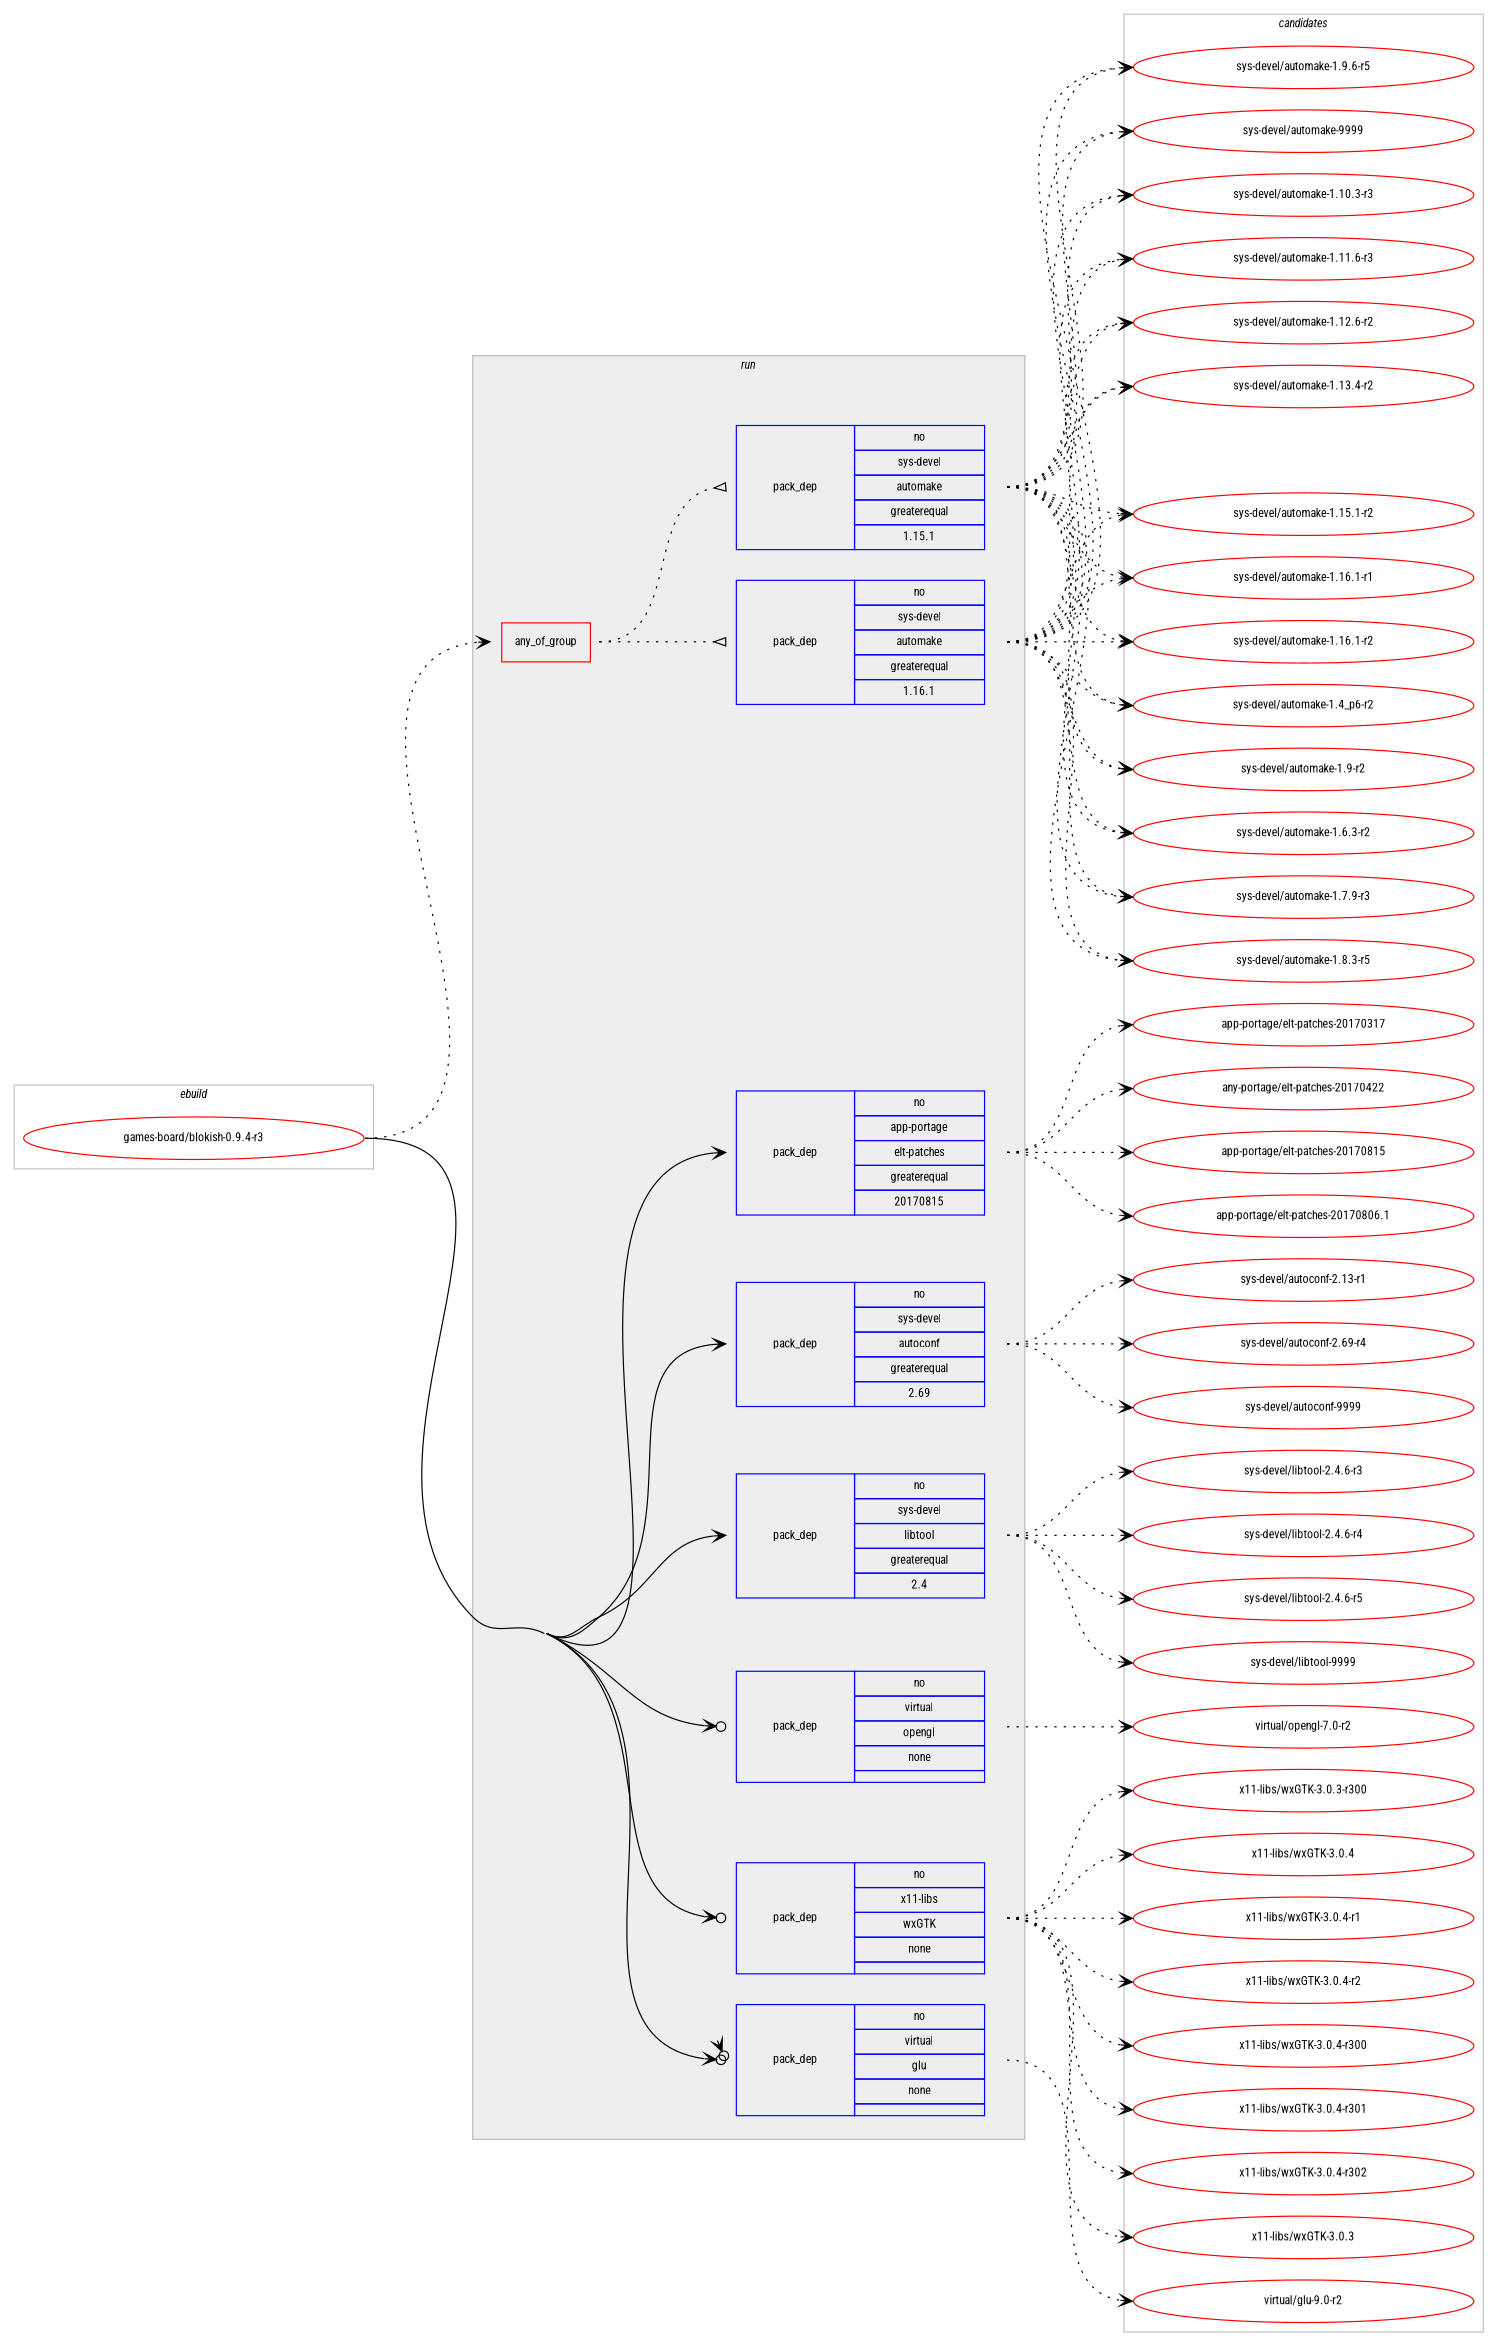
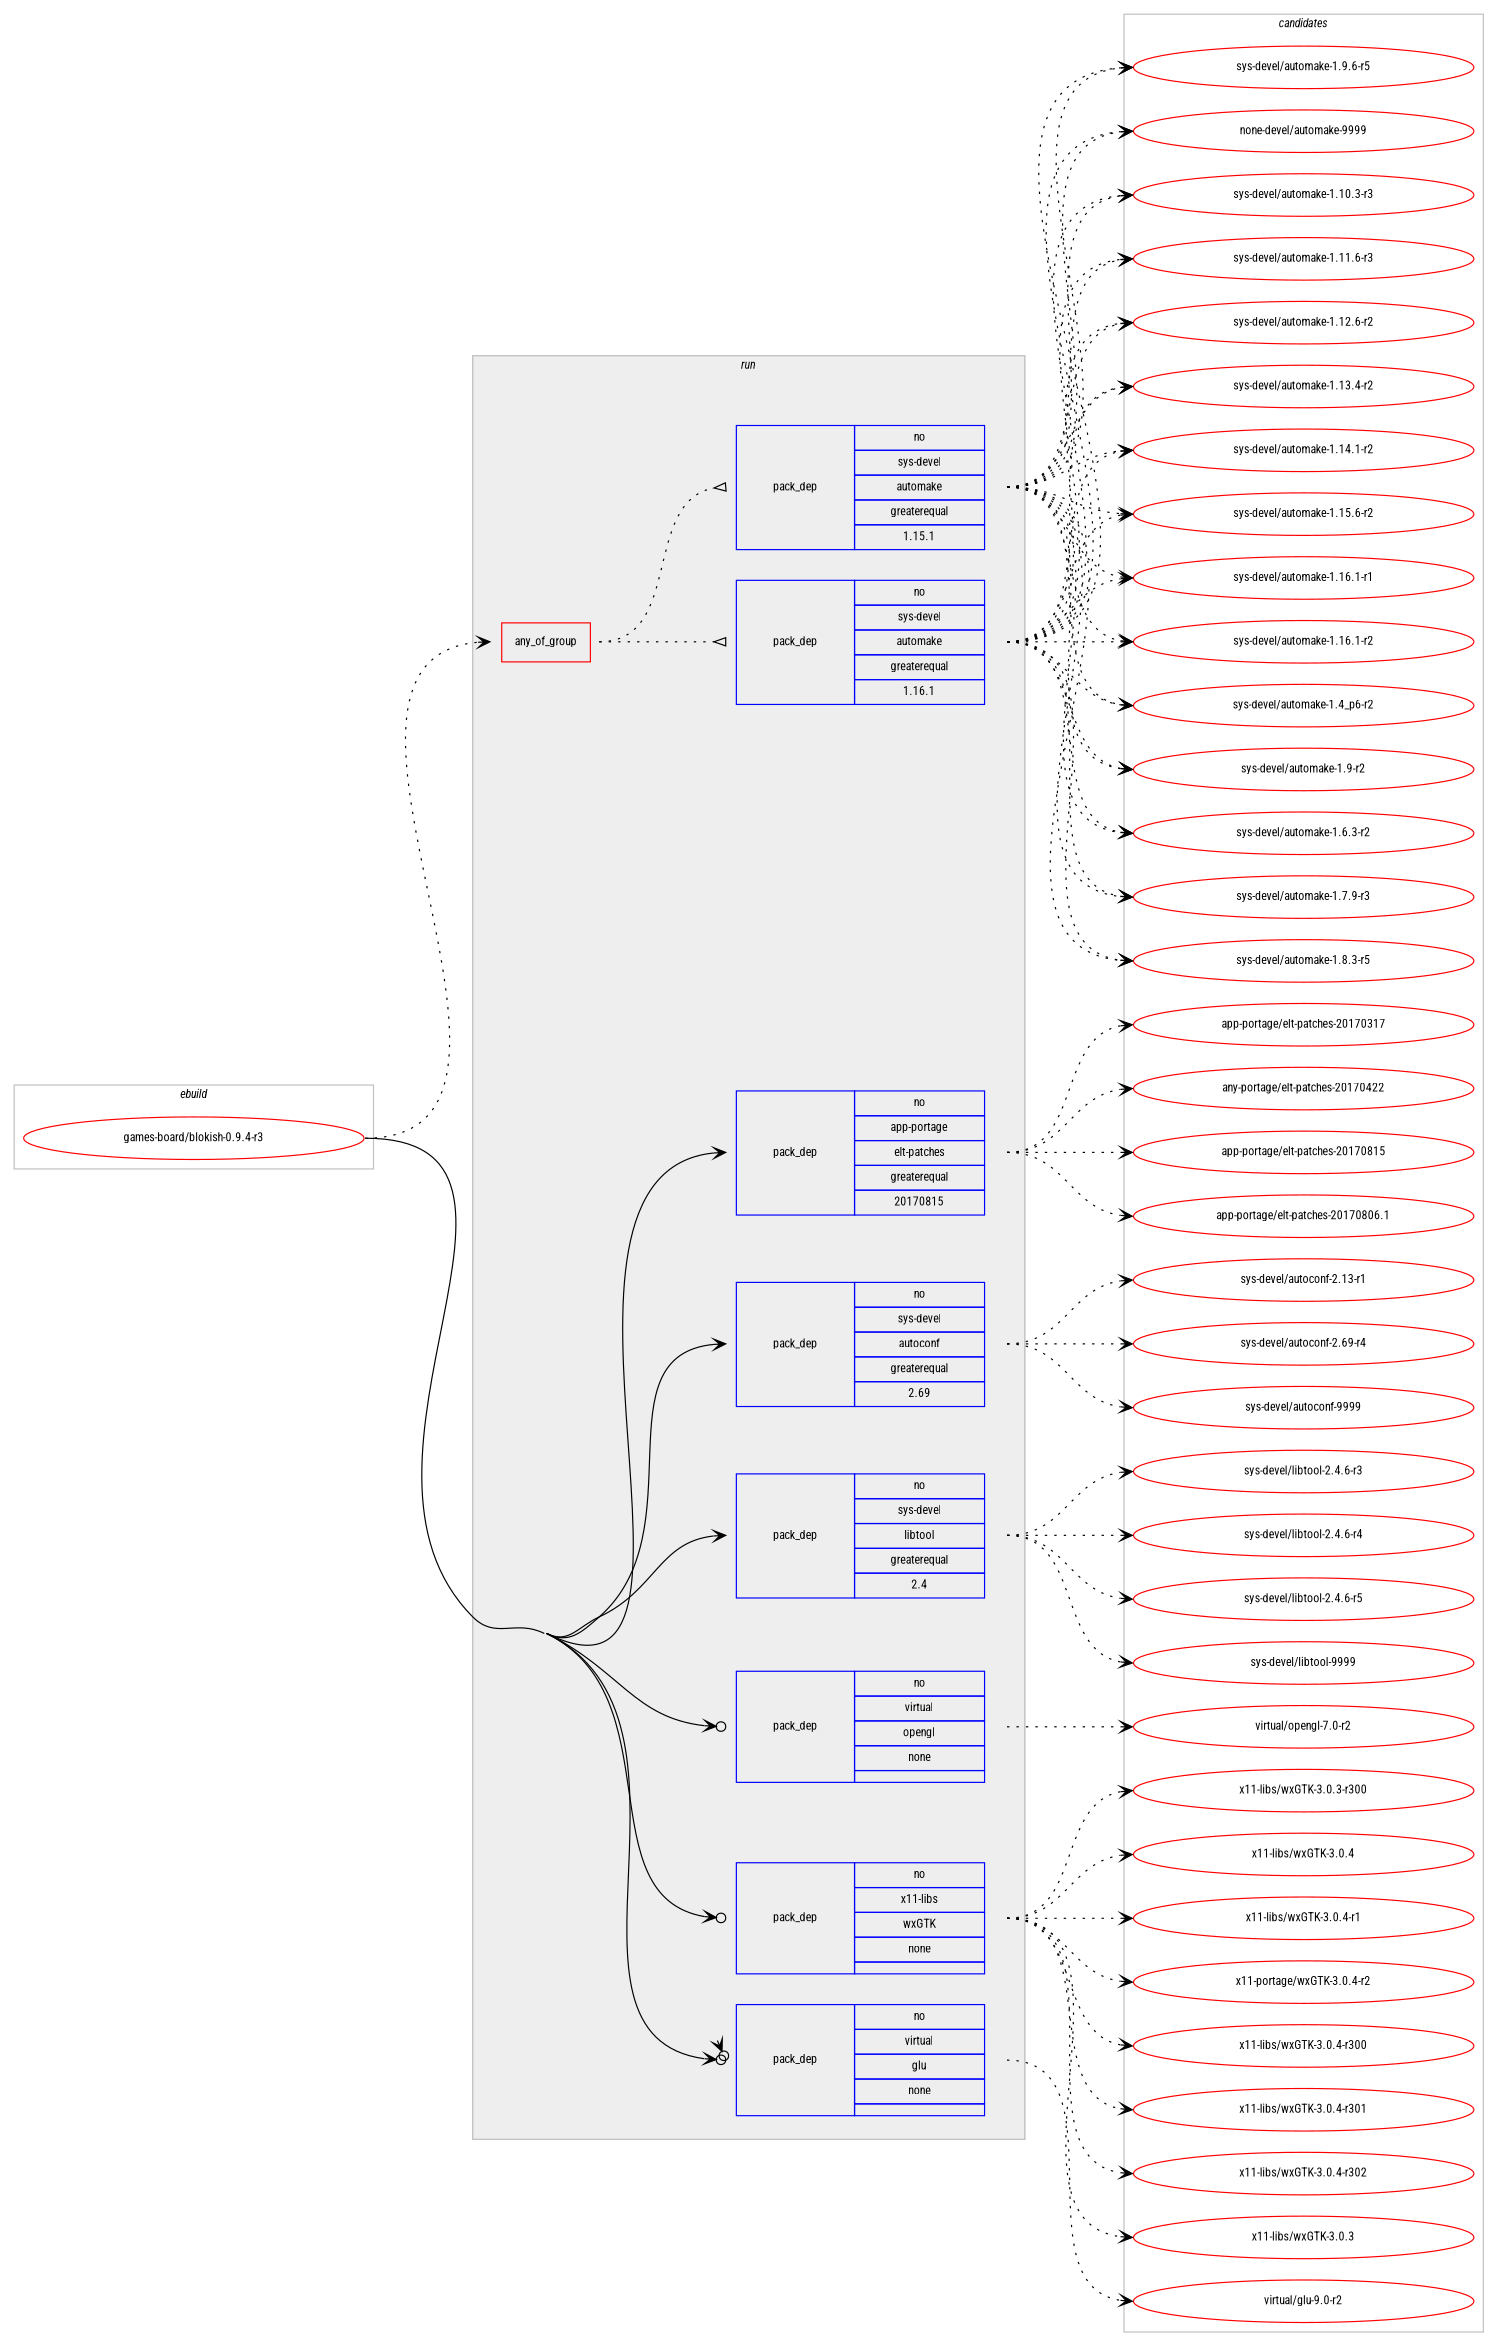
node "sys-devel/automake-9999": label "sys-devel/automake-9999" -> "none-devel/automake-9999"
node "sys-devel/automake-1.14.1-r2": added
node "sys-devel/automake-1.15.1-r2": label "sys-devel/automake-1.15.1-r2" -> "sys-devel/automake-1.15.6-r2"
node "x11-libs/wxGTK-3.0.4-r2": label "x11-libs/wxGTK-3.0.4-r2" -> "x11-portage/wxGTK-3.0.4-r2"
